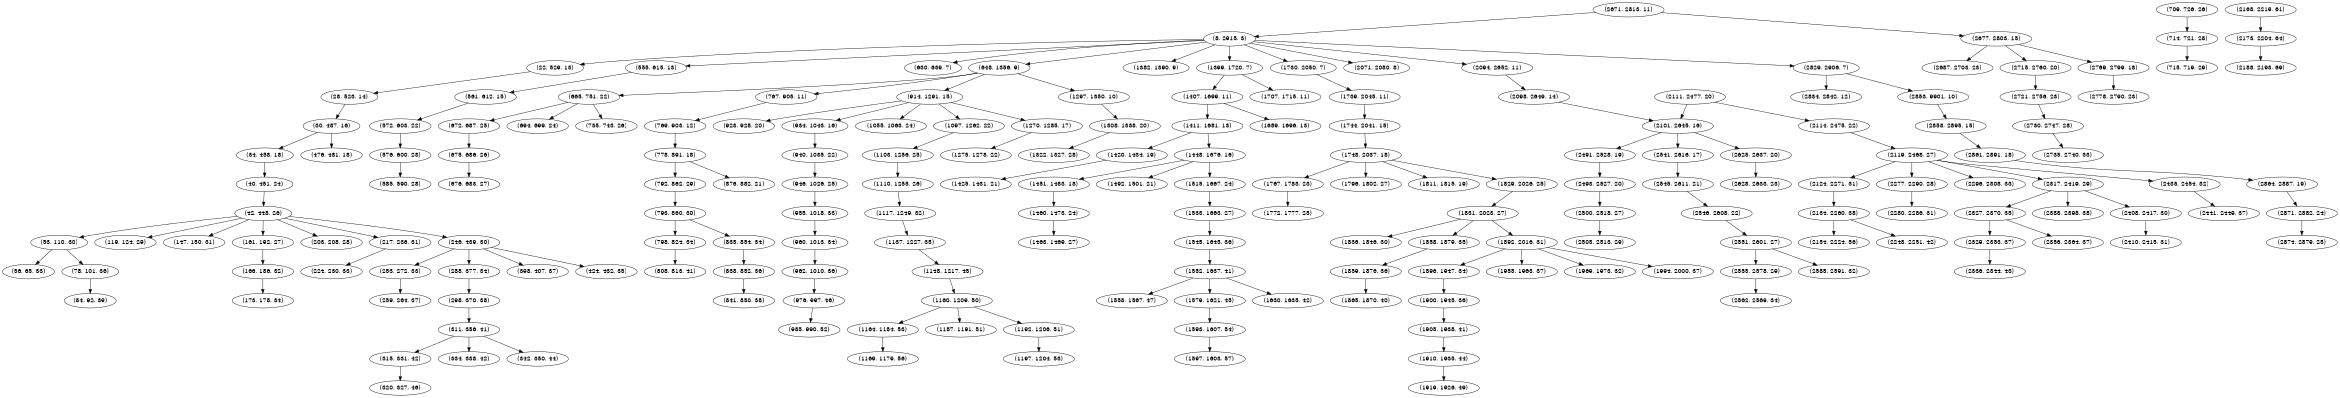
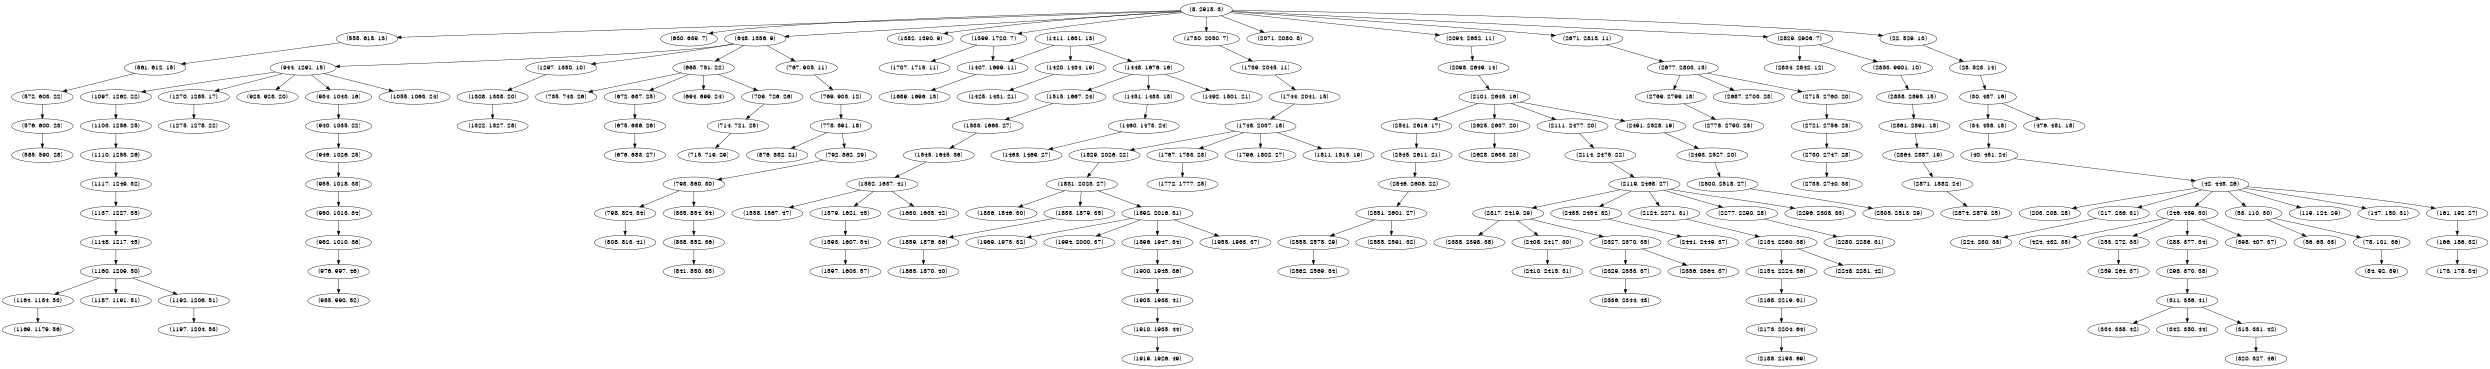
edge "(2671, 2813, 11)" -> "(8, 2915, 3)": reversed
edge "(665, 751, 22)" -> "(709, 726, 26)": added
node "(914, 1291, 15)": label "(914, 1291, 15)" -> "(944, 1291, 15)"
edge "(1407, 1699, 11)" -> "(1411, 1681, 13)": reversed
edge "(2111, 2477, 20)" -> "(2101, 2645, 16)": reversed
node "(1829, 2026, 25)": label "(1829, 2026, 25)" -> "(1829, 2026, 22)"
node "(2871, 2882, 24)": label "(2871, 2882, 24)" -> "(2871, 1882, 24)"
edge "(2154, 2224, 56)" -> "(2168, 2219, 61)": added
